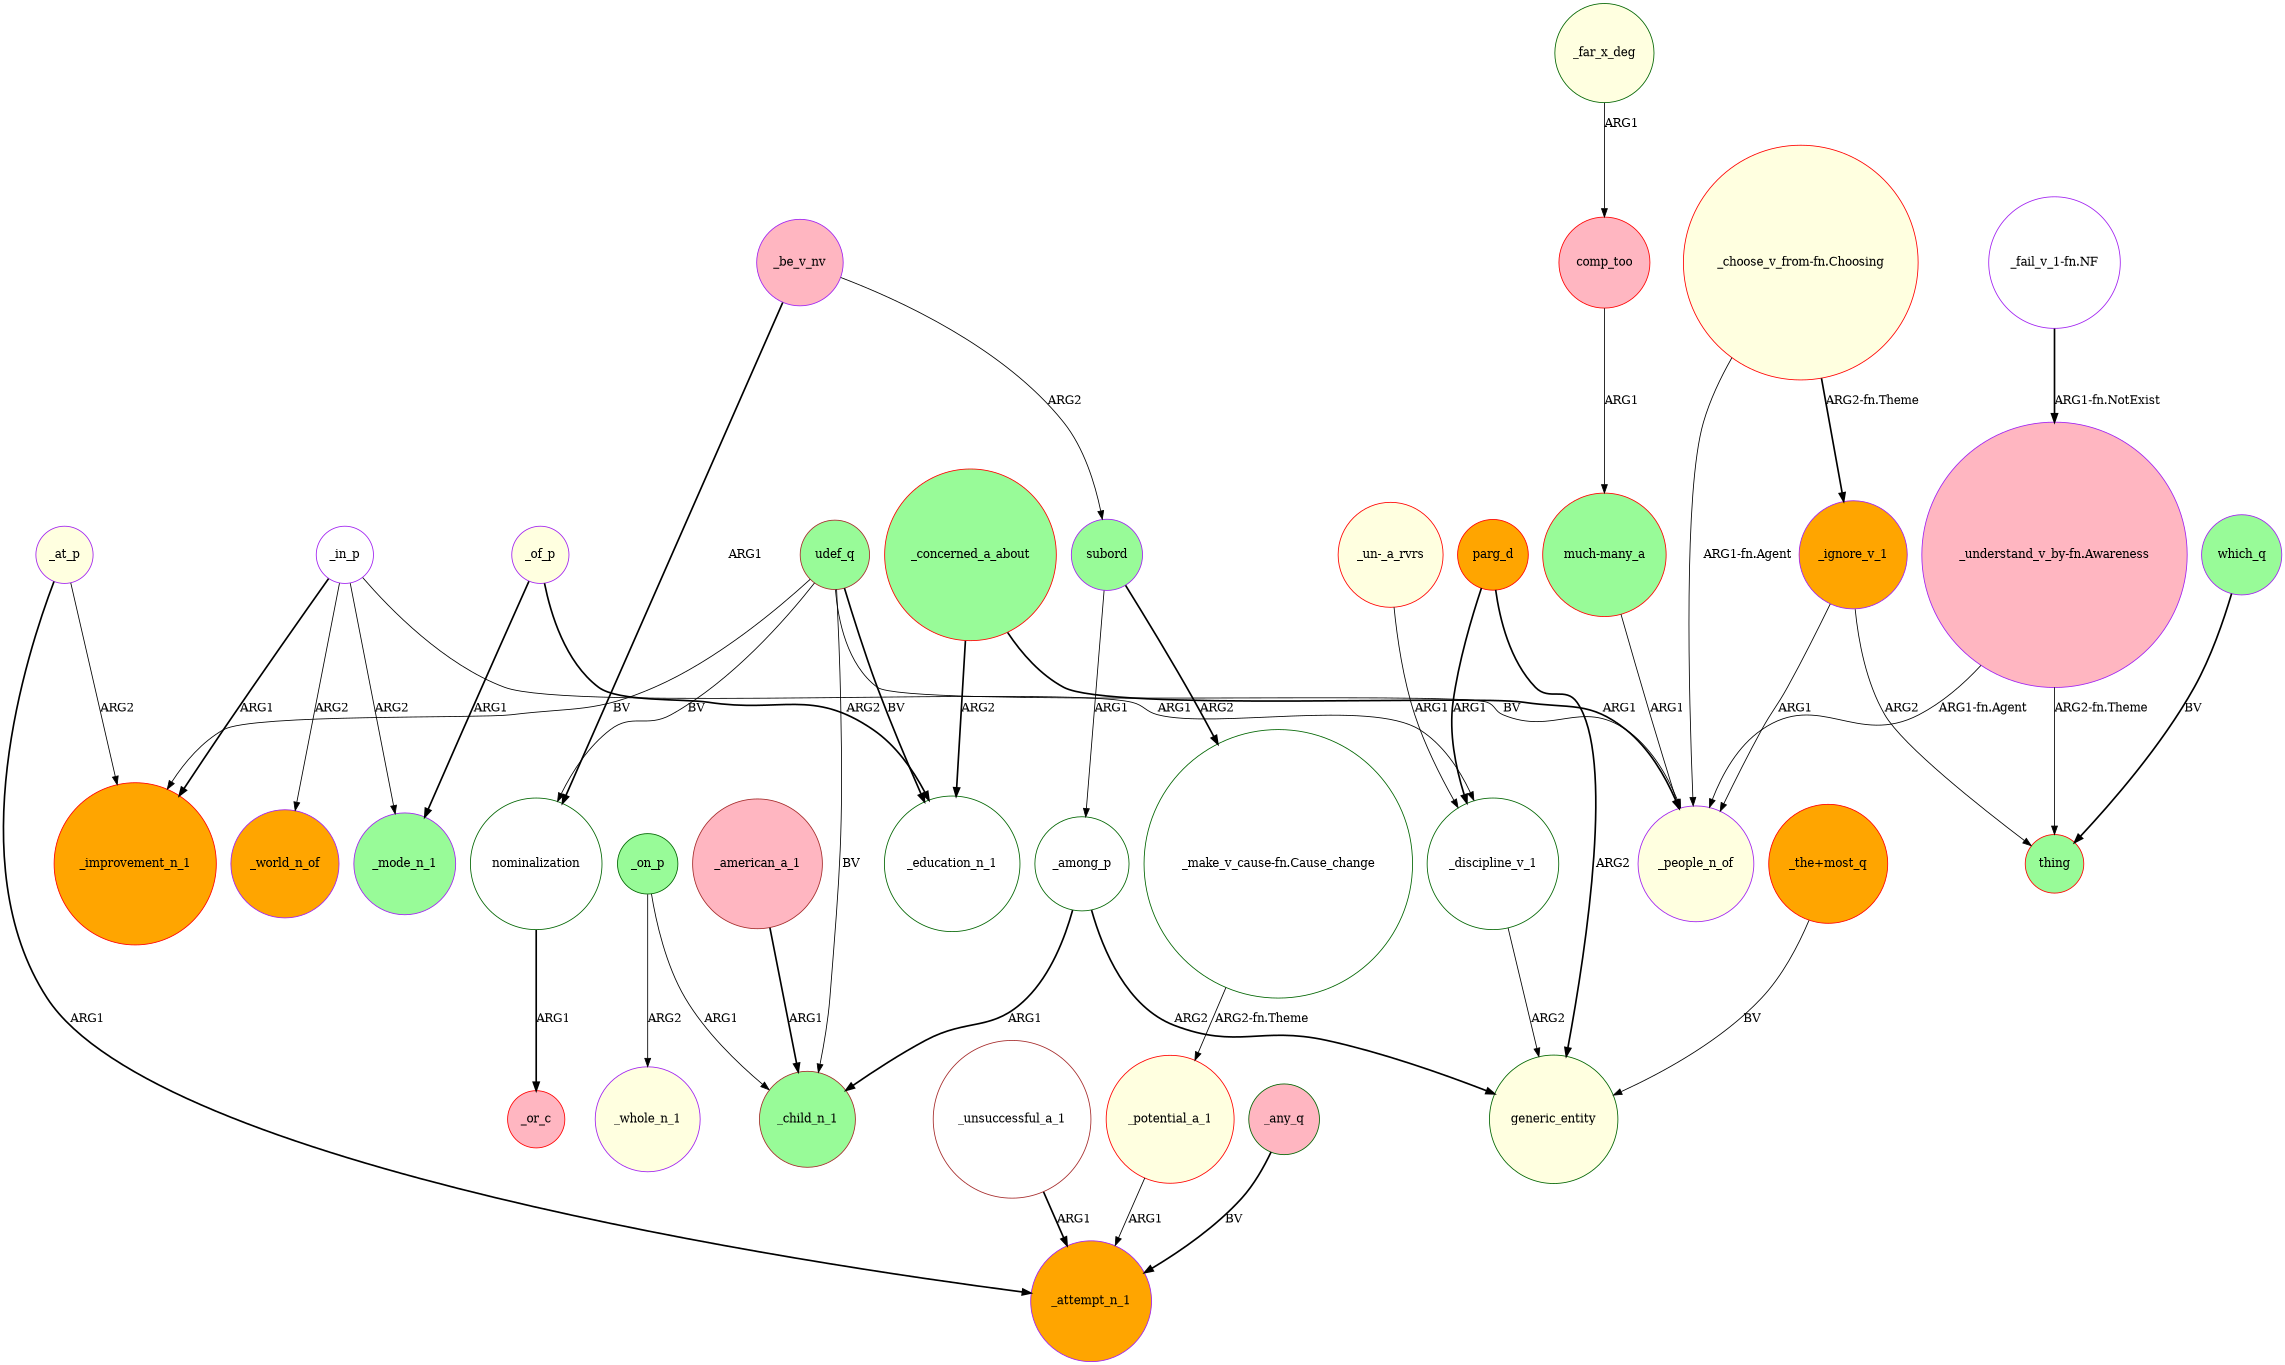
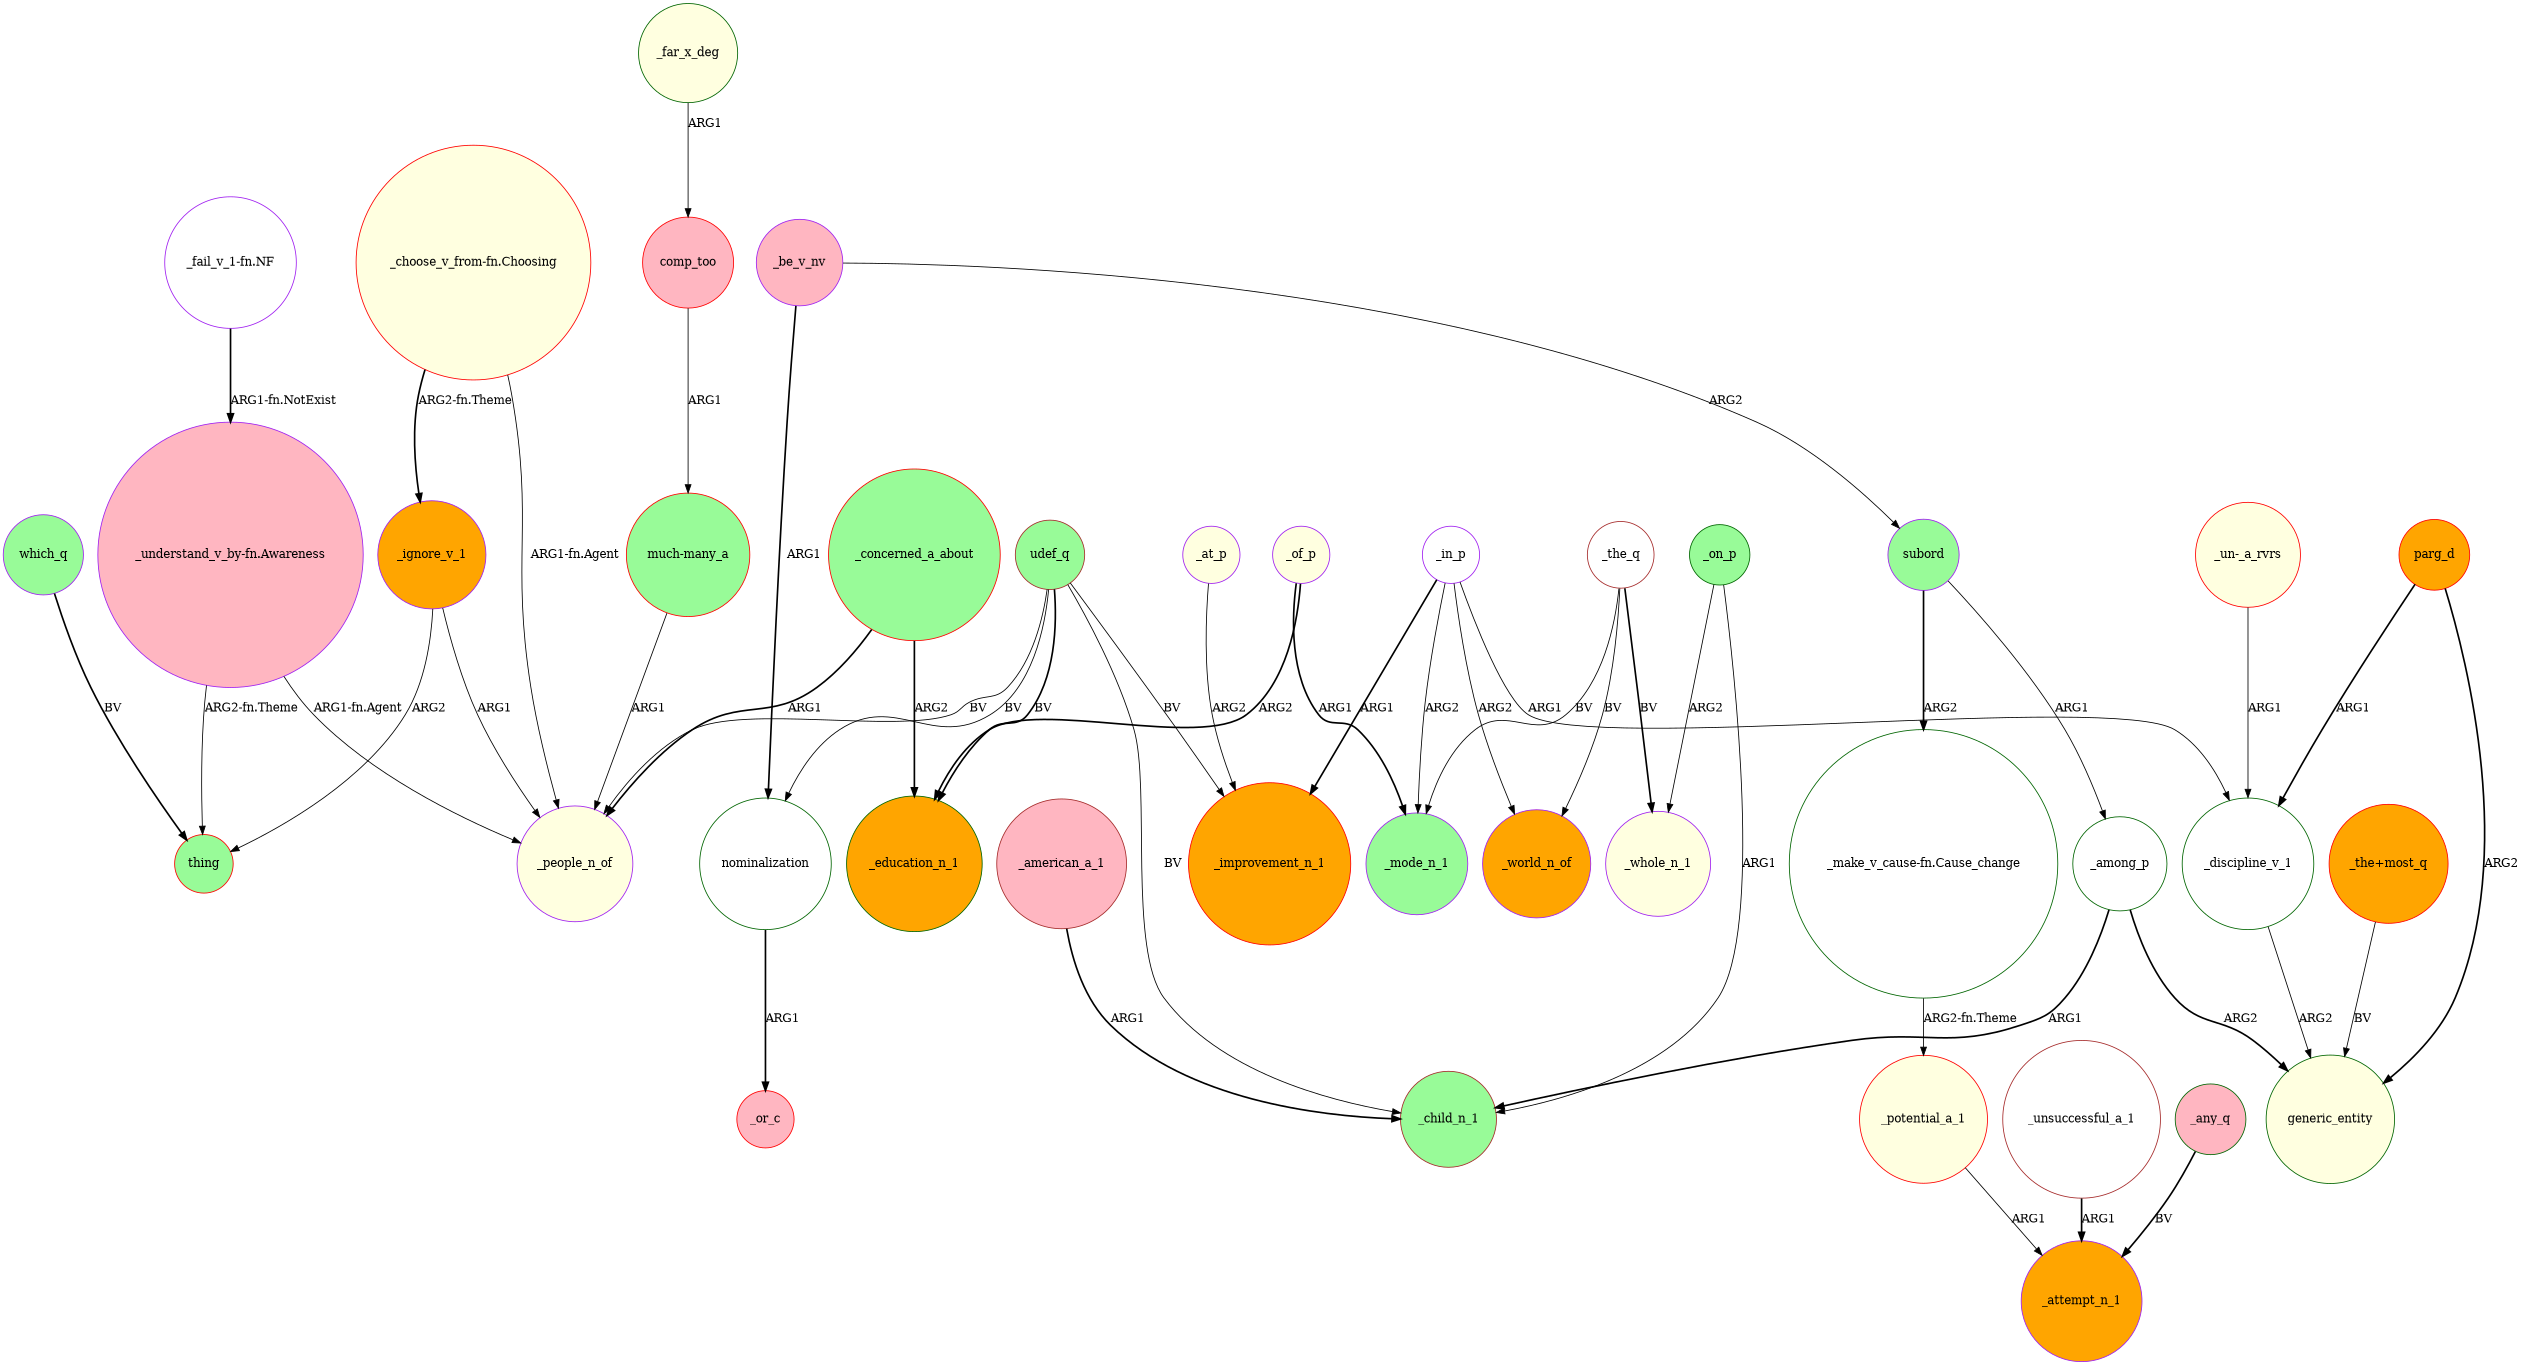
node "_the_q": added
node "_education_n_1": fillcolor white -> orange
edge "_at_p" -> "_attempt_n_1": removed, label "ARG1"
